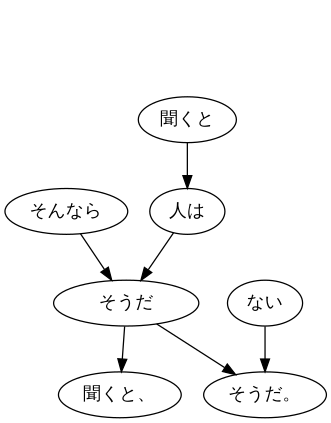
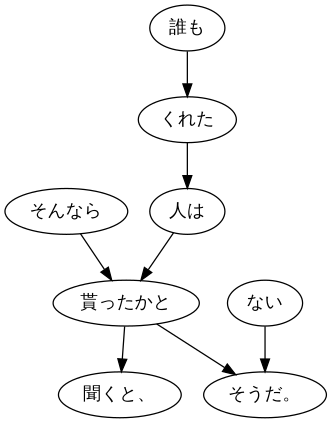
node "誰も": added
node "聞くと": label "聞くと" -> "くれた"
node "そうだ": label "そうだ" -> "貰ったかと"
